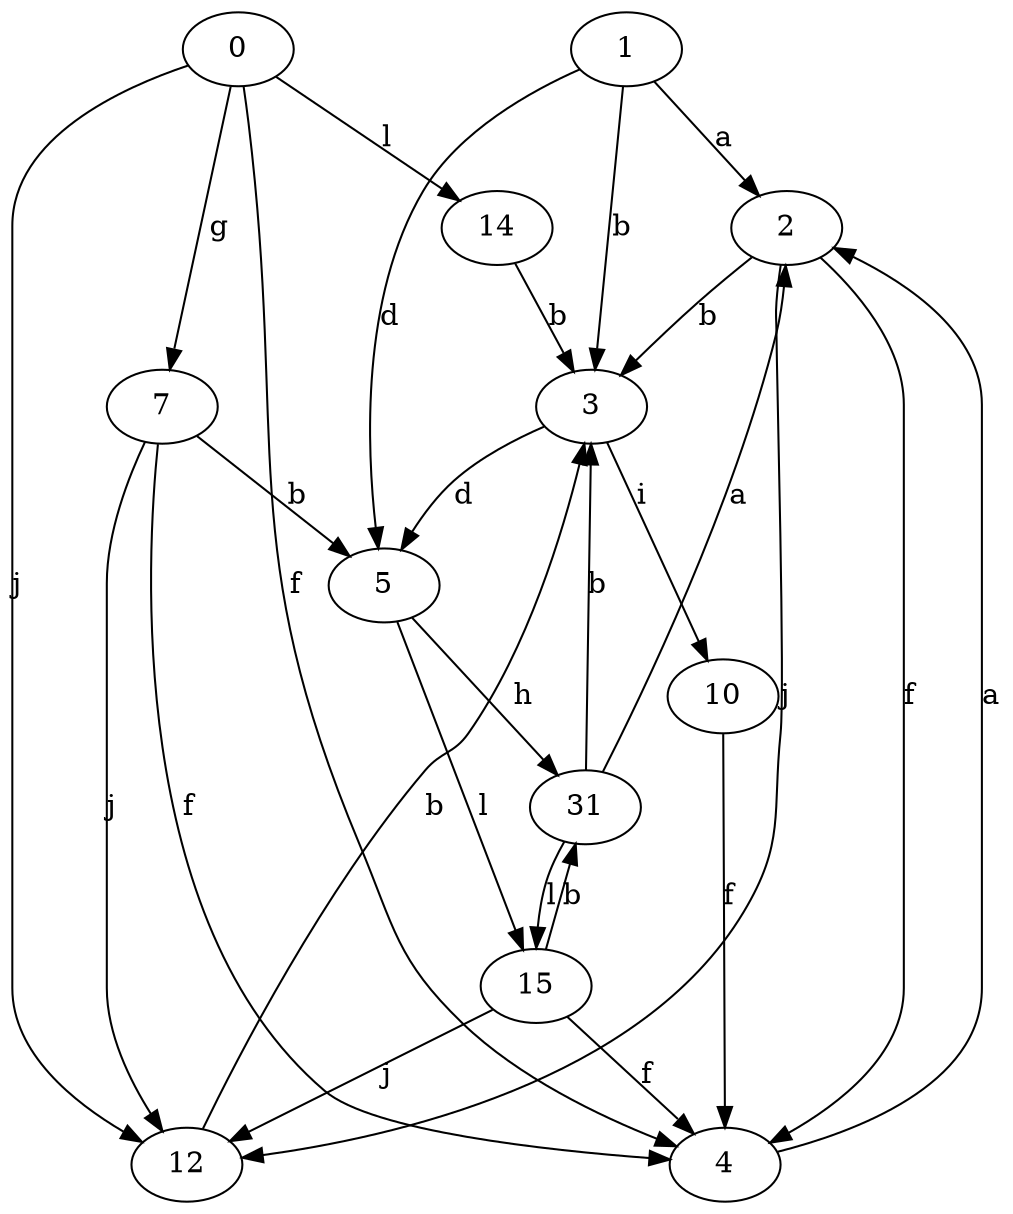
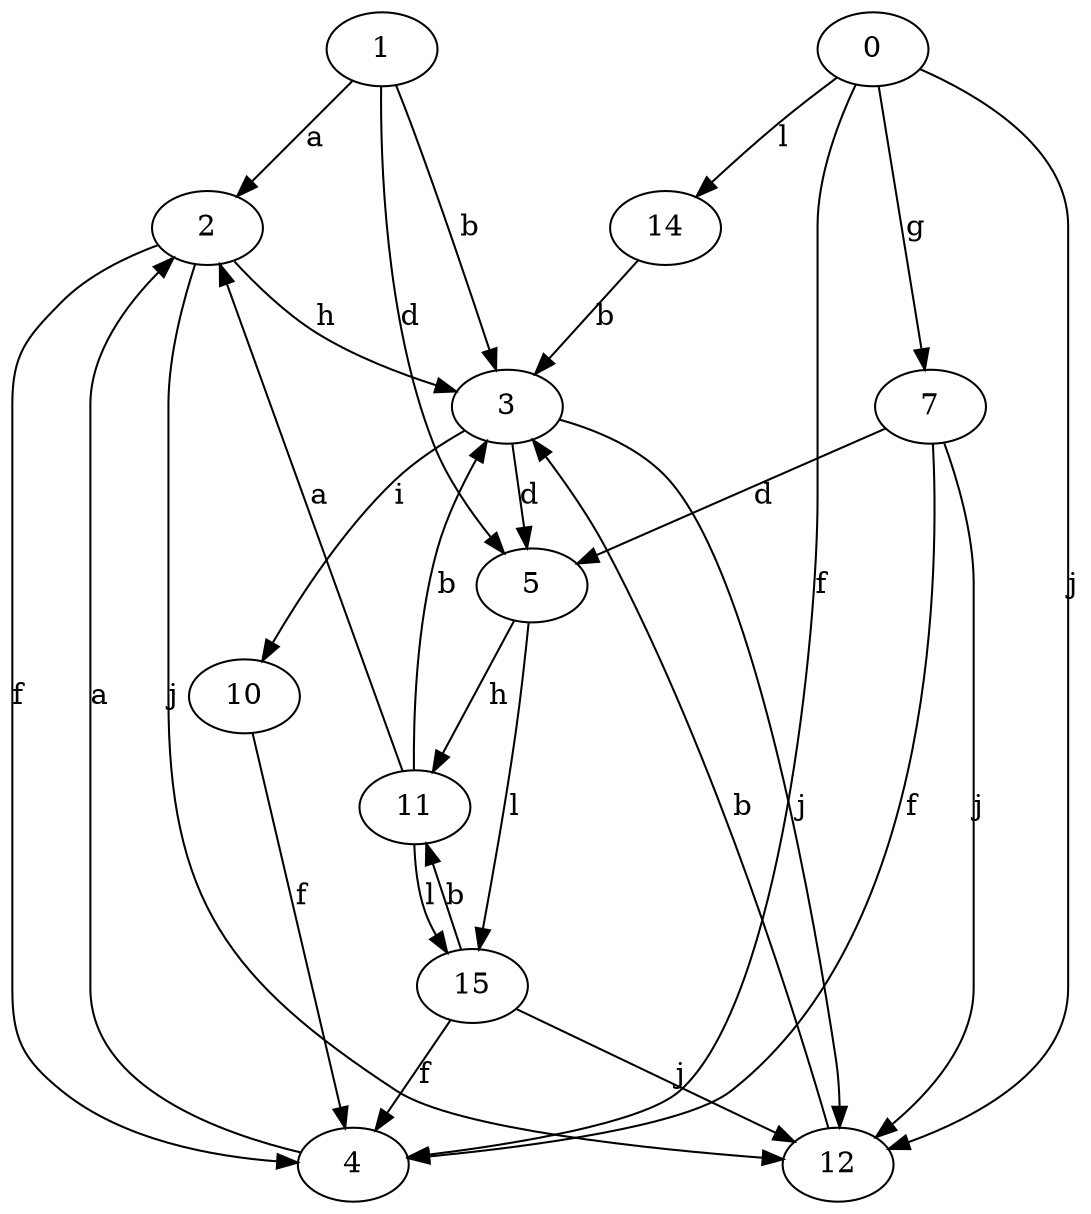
edge "2" -> "3": label "b" -> "h"
edge "7" -> "5": label "b" -> "d"
edge "3" -> "12": added, label "j"
node "31": label "31" -> "11"
